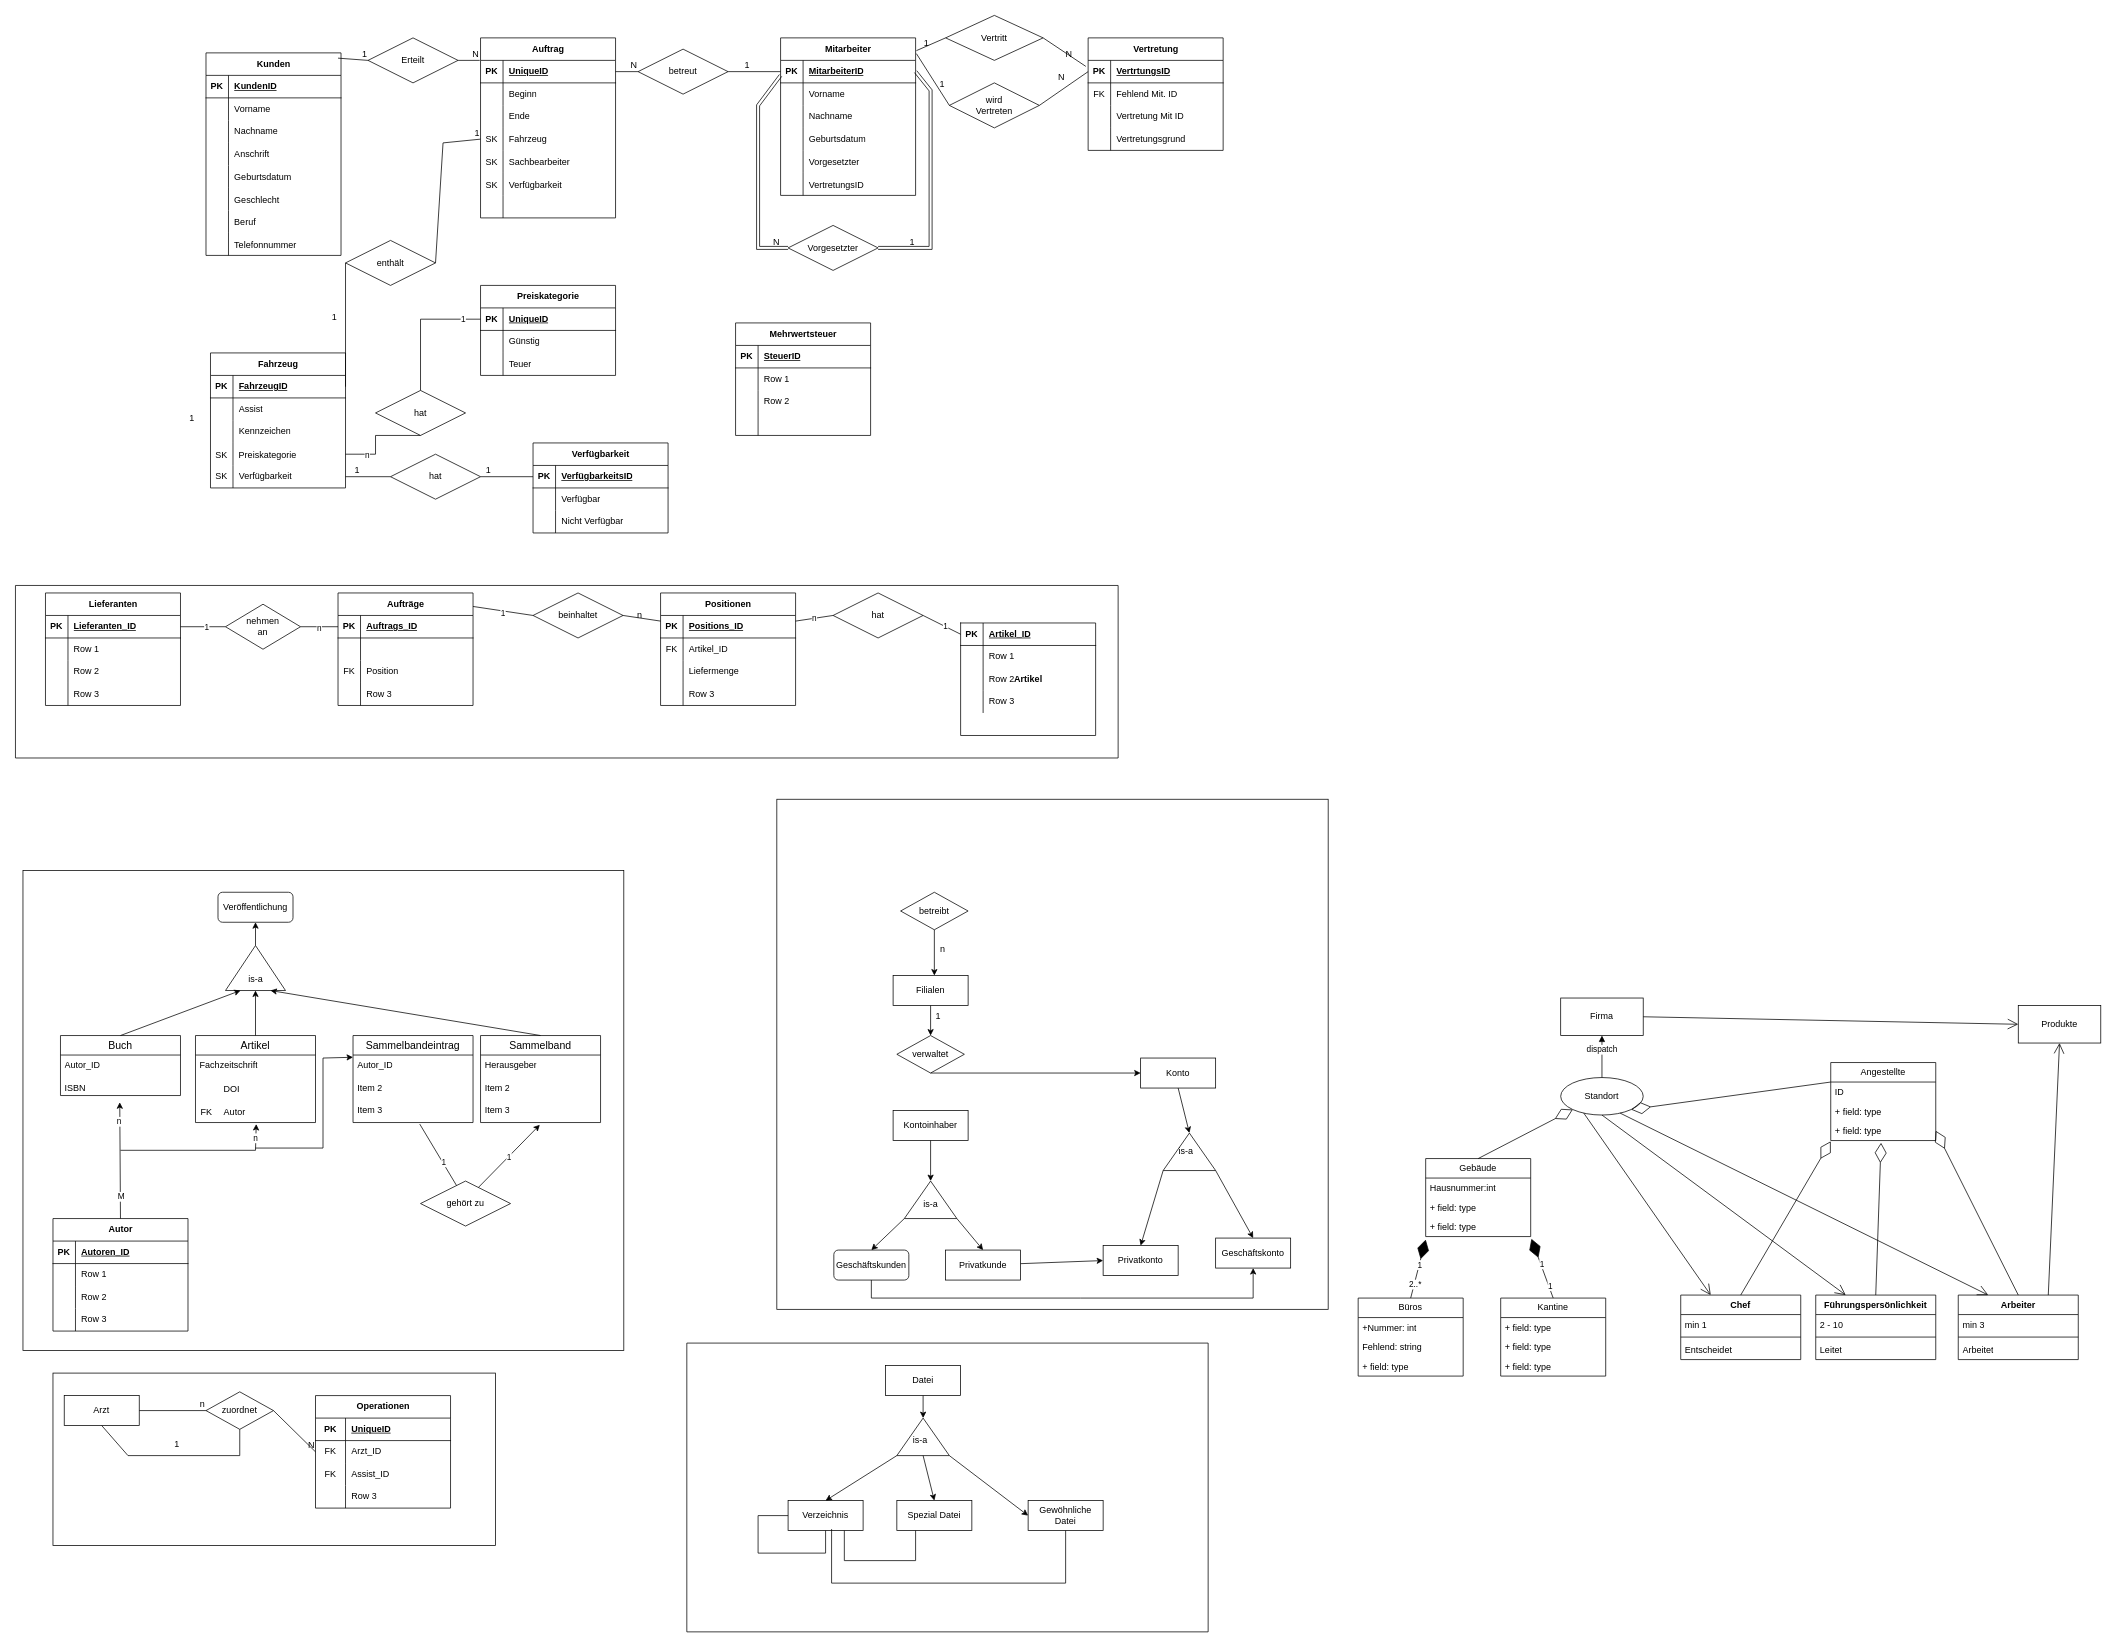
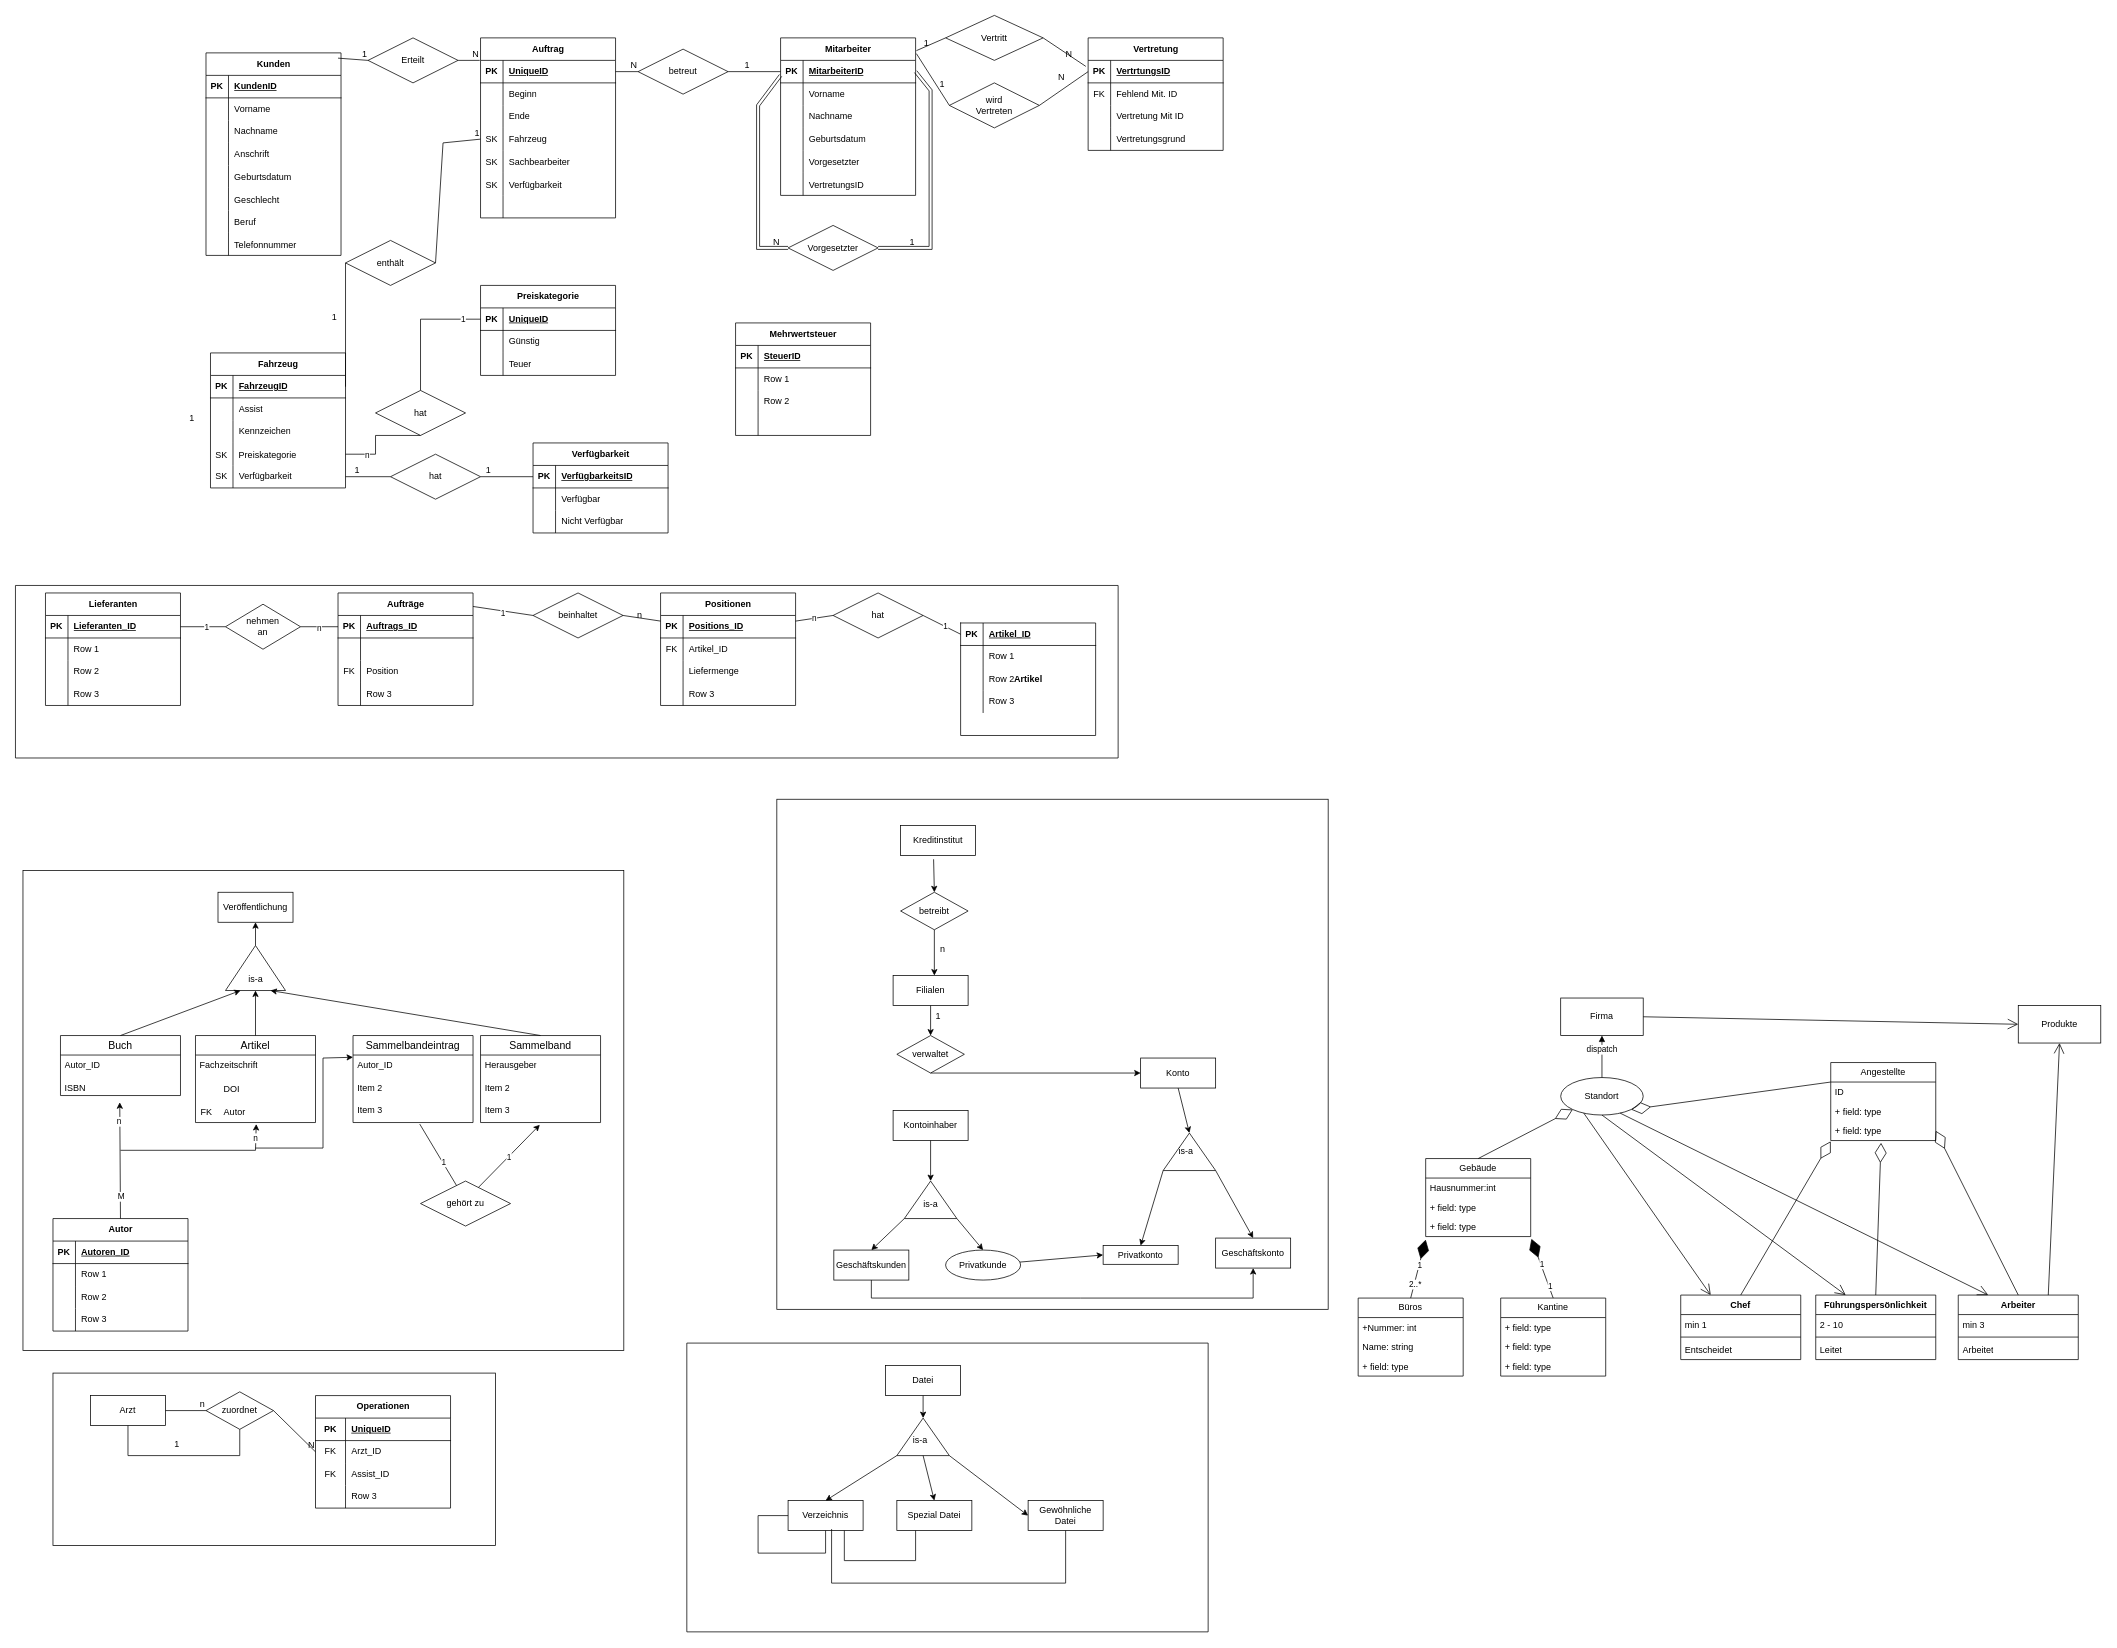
node "Kreditinstitut": added
edge "Kreditinstitut" -> "betreibt": added
node "Veröffentlichung": shape rounded rectangle -> rectangle
node "Privatkonto": size 75x30 -> 75x19
node "Geschäftskunden": shape rounded rectangle -> rectangle
node "Privatkunde": shape rectangle -> ellipse
node "Fehlend: string": label "Fehlend: string" -> "Name: string"
node "Arzt": moved (102, 1410) -> (128, 1410)
